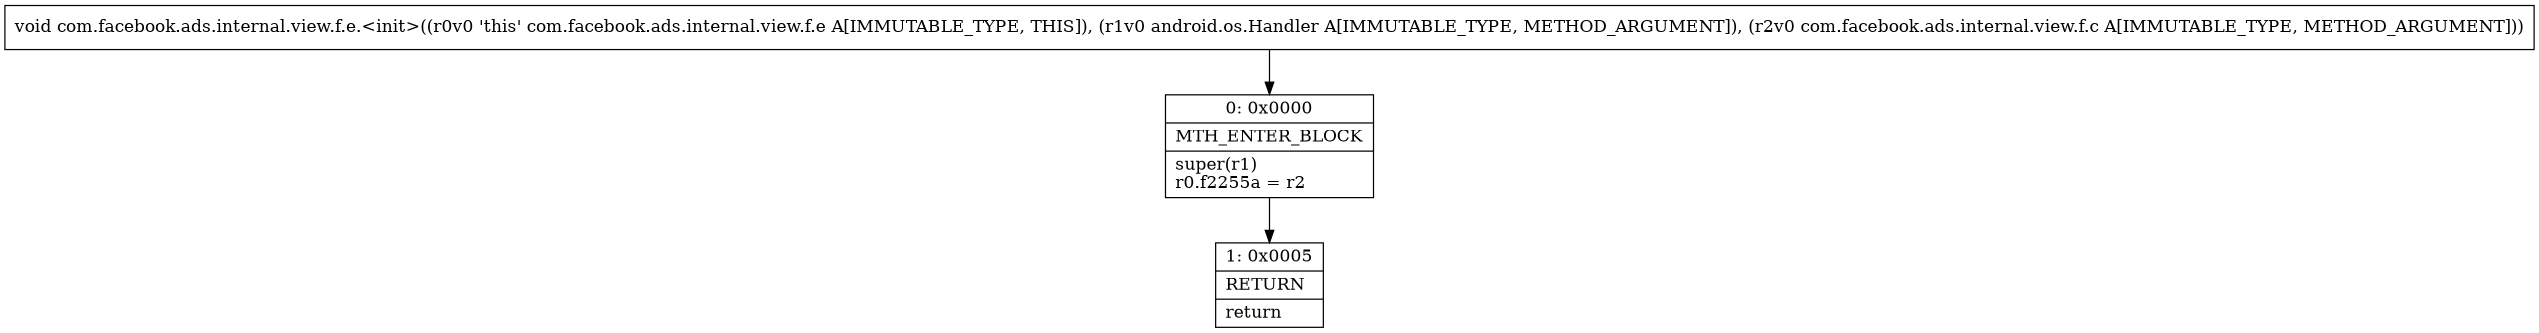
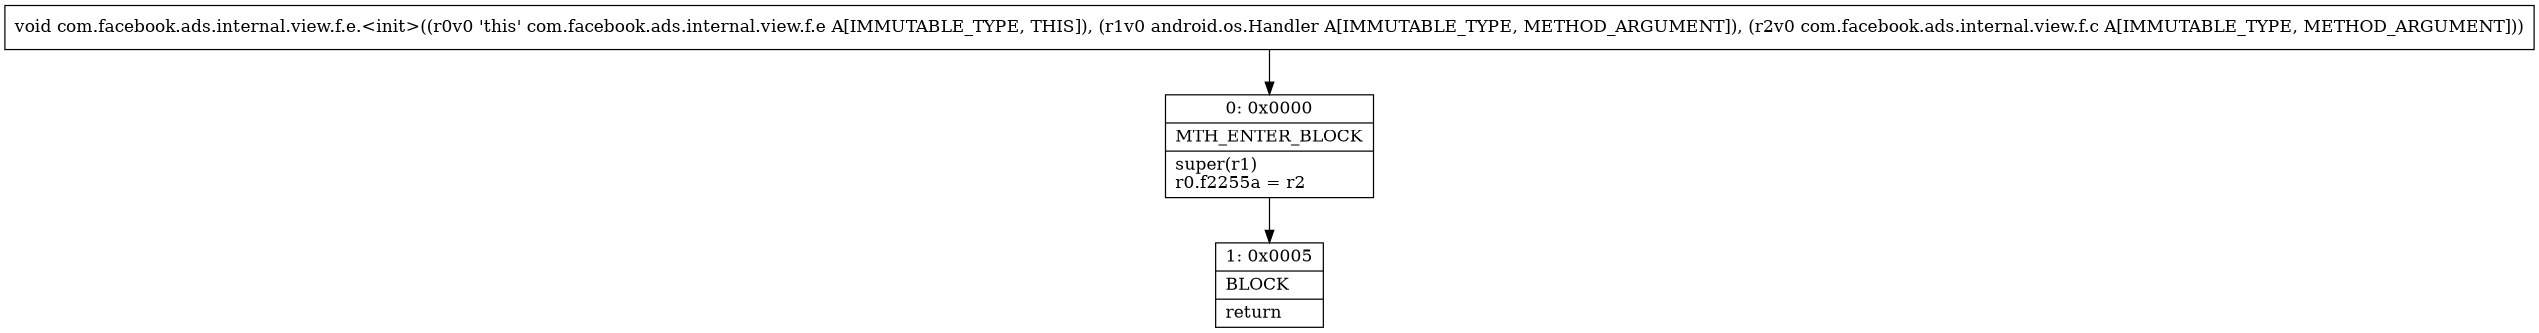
node "1: 0x0005": text "RETURN" -> "BLOCK"
